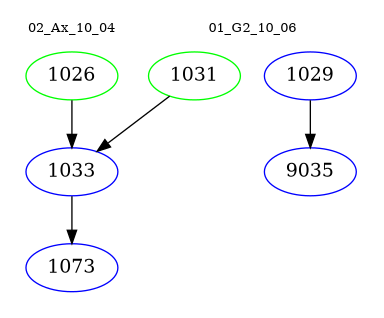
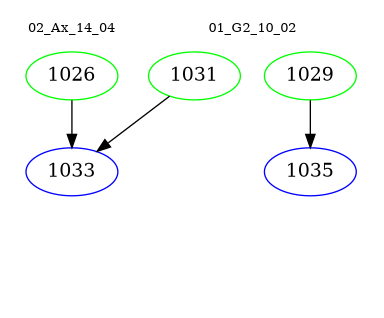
cluster "02_Ax_10_04": label "02_Ax_10_04" -> "02_Ax_14_04"
cluster "01_G2_10_06": label "01_G2_10_06" -> "01_G2_10_02"
node "1029": color blue -> green
node "9035": label "9035" -> "1035"
node "1073": removed
